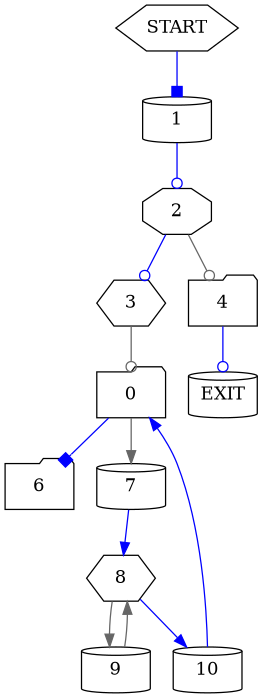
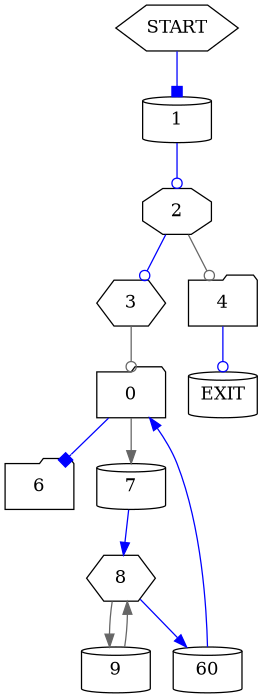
node "10": label "10" -> "60"
